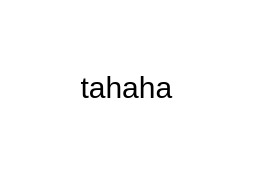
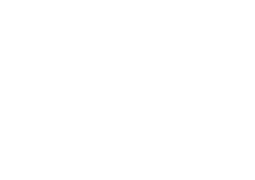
node "tahaha": removed
